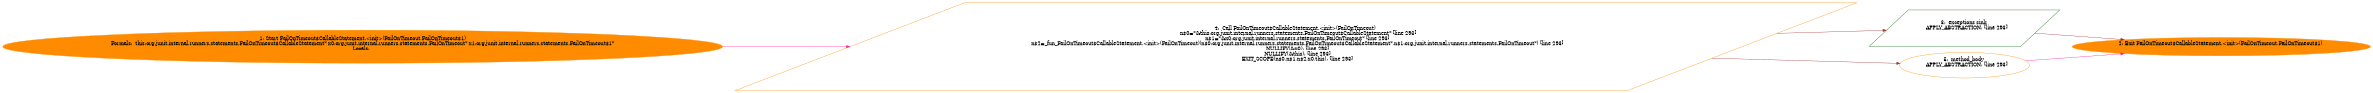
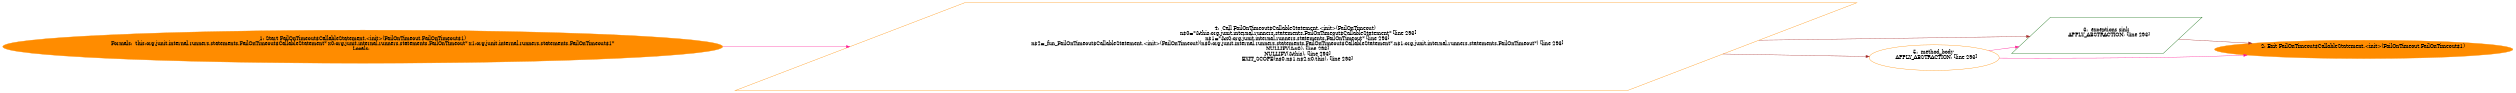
edge "5:  method_body APPLY_ABSTRACTION; [line 293]" -> "3:  exceptions sink APPLY_ABSTRACTION; [line 293]": added
